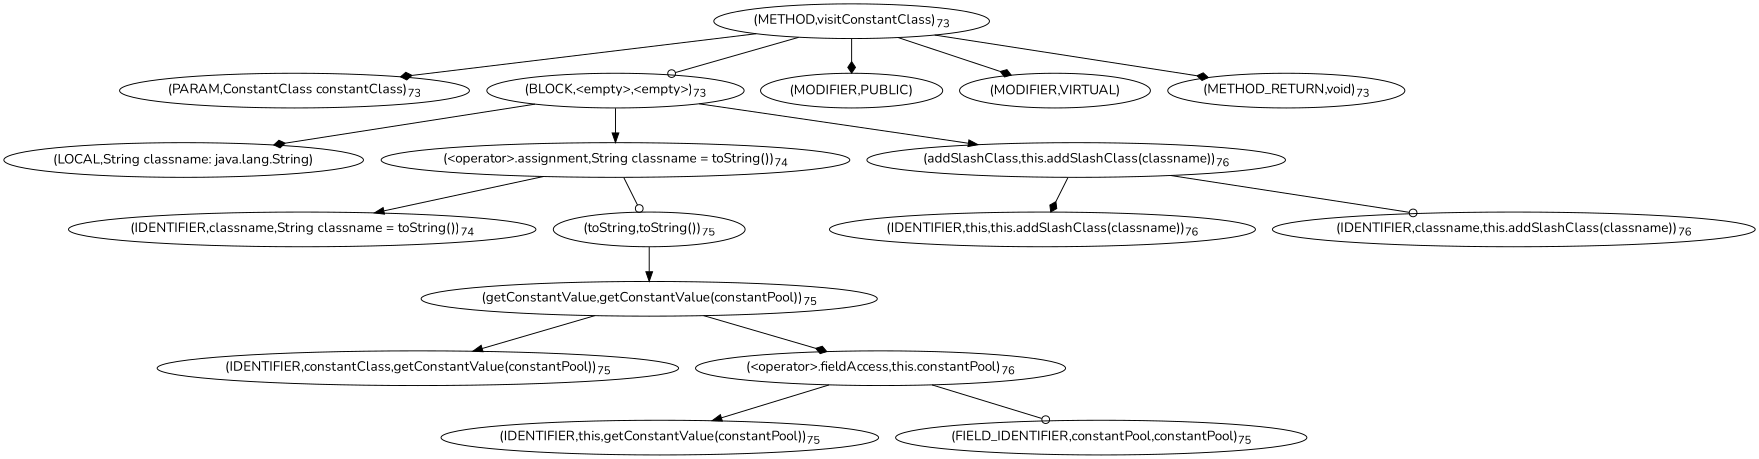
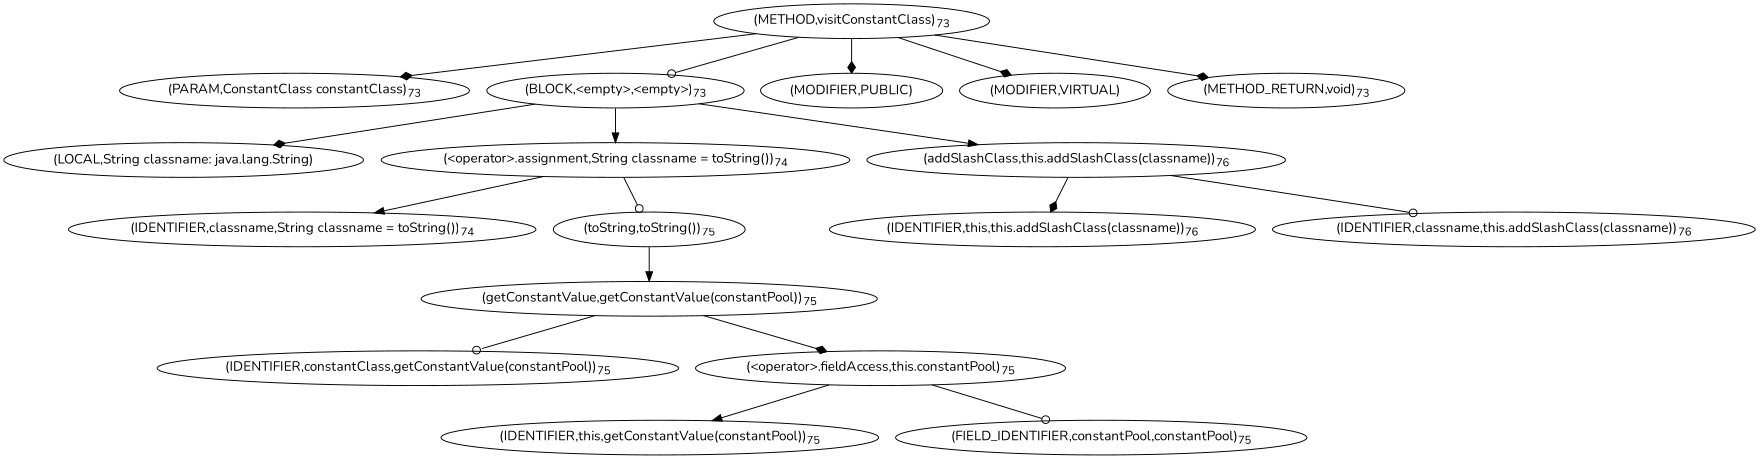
edge "(getConstantValue,getConstantValue(constantPool))" -> "(IDENTIFIER,constantClass,getConstantValue(constantPool))": arrowhead normal -> odot
node "(<operator>.fieldAccess,this.constantPool)": text "76" -> "75"
